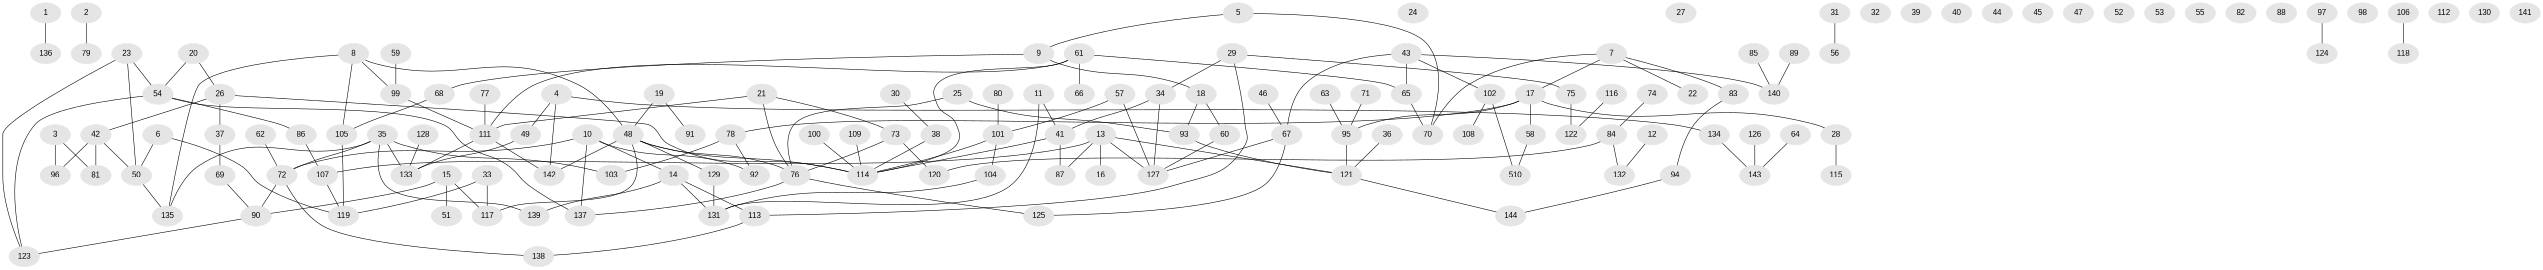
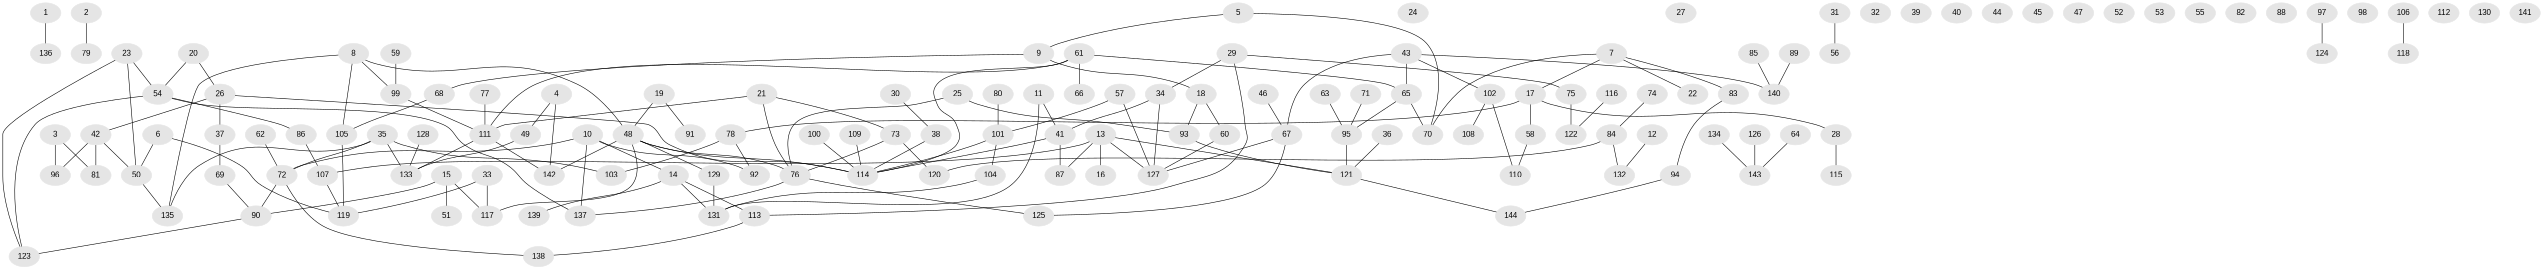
edge "4" -- "134": removed
edge "17" -- "95": now "65" -- "95"
node "510": label "510" -> "110"
edge "35" -- "139": removed
